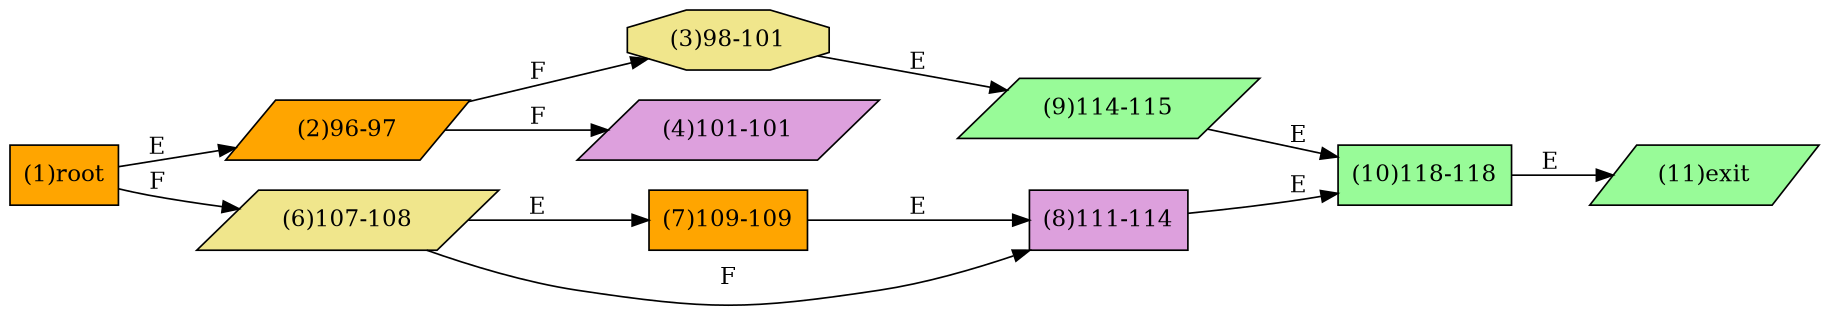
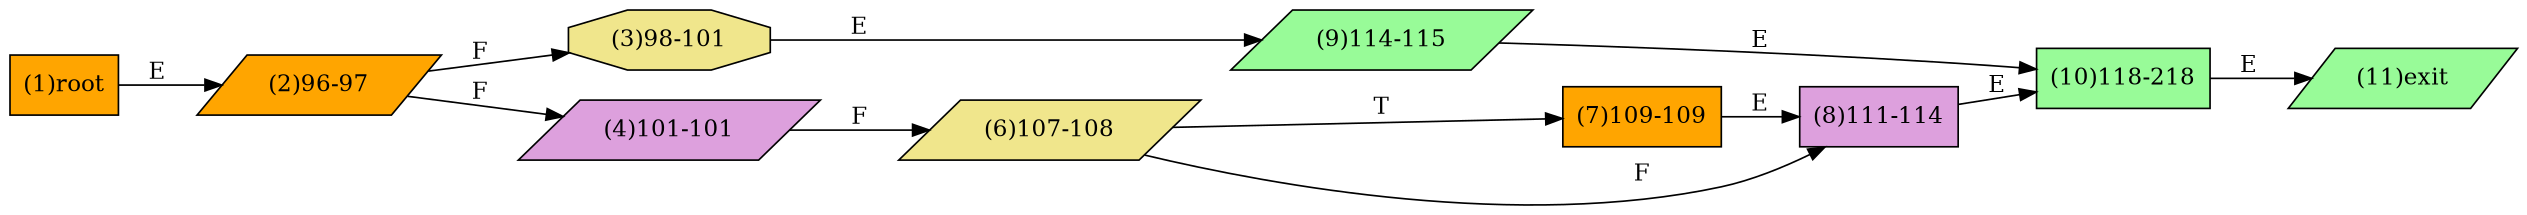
node "(10)118-118": label "(10)118-118" -> "(10)118-218"
edge "(1)root" -> "(6)107-108": now "(4)101-101" -> "(6)107-108"
edge "(6)107-108" -> "(7)109-109": label "E" -> "T"
